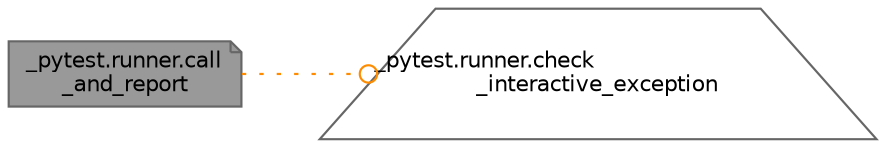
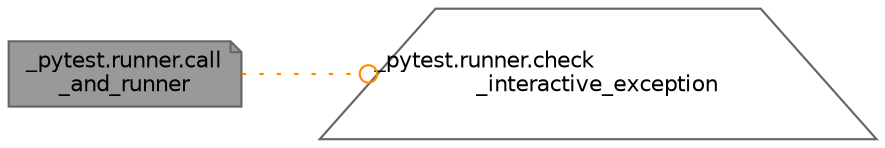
node "_pytest.runner.call _and_report": label "_pytest.runner.call _and_report" -> "_pytest.runner.call _and_runner"
